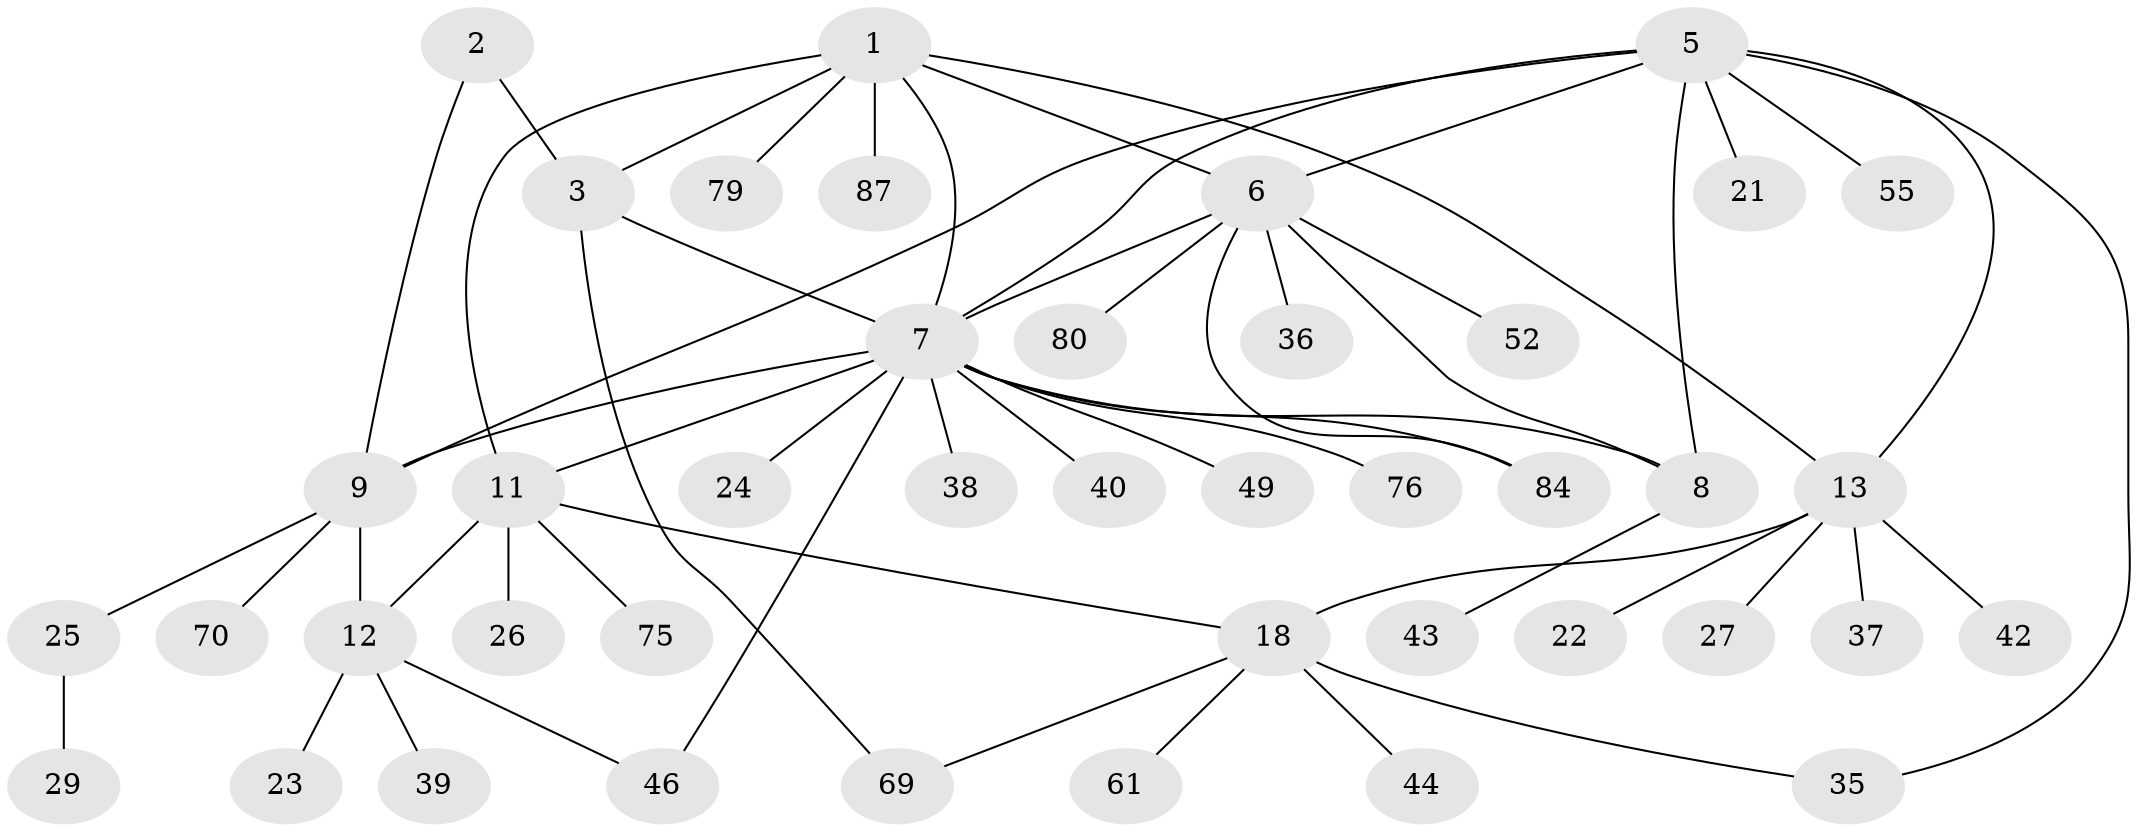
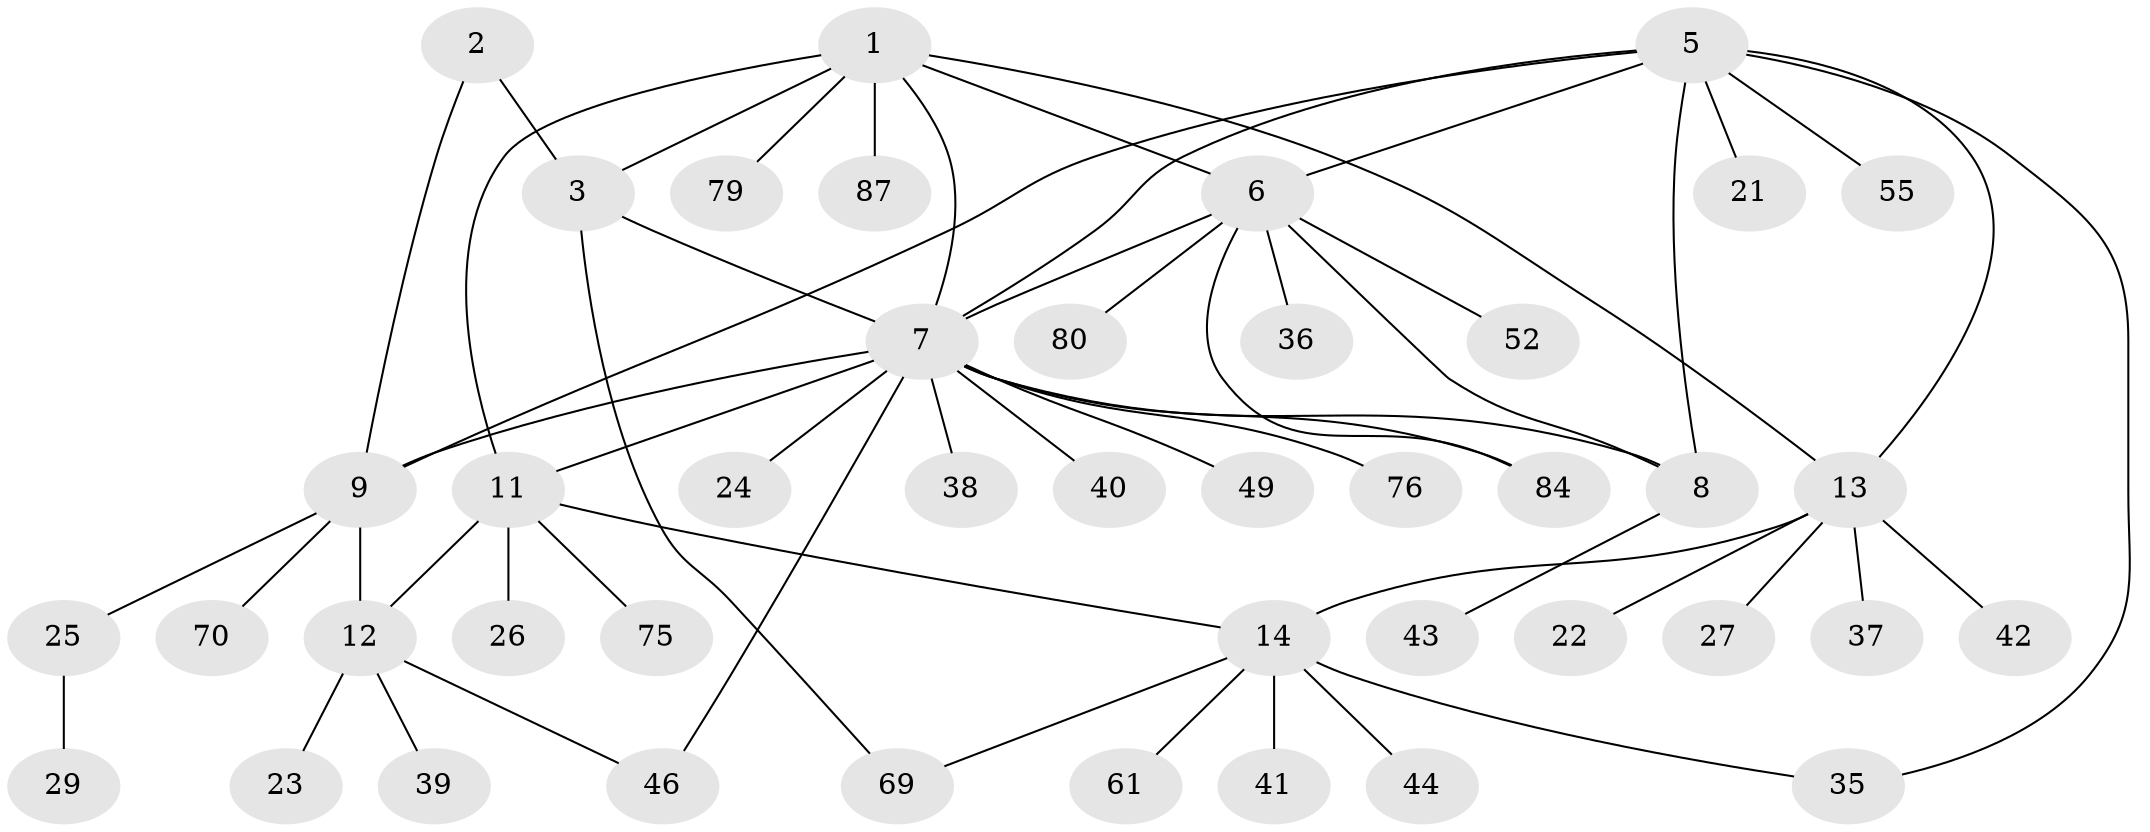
node "18": label "18" -> "14"
node "41": added
